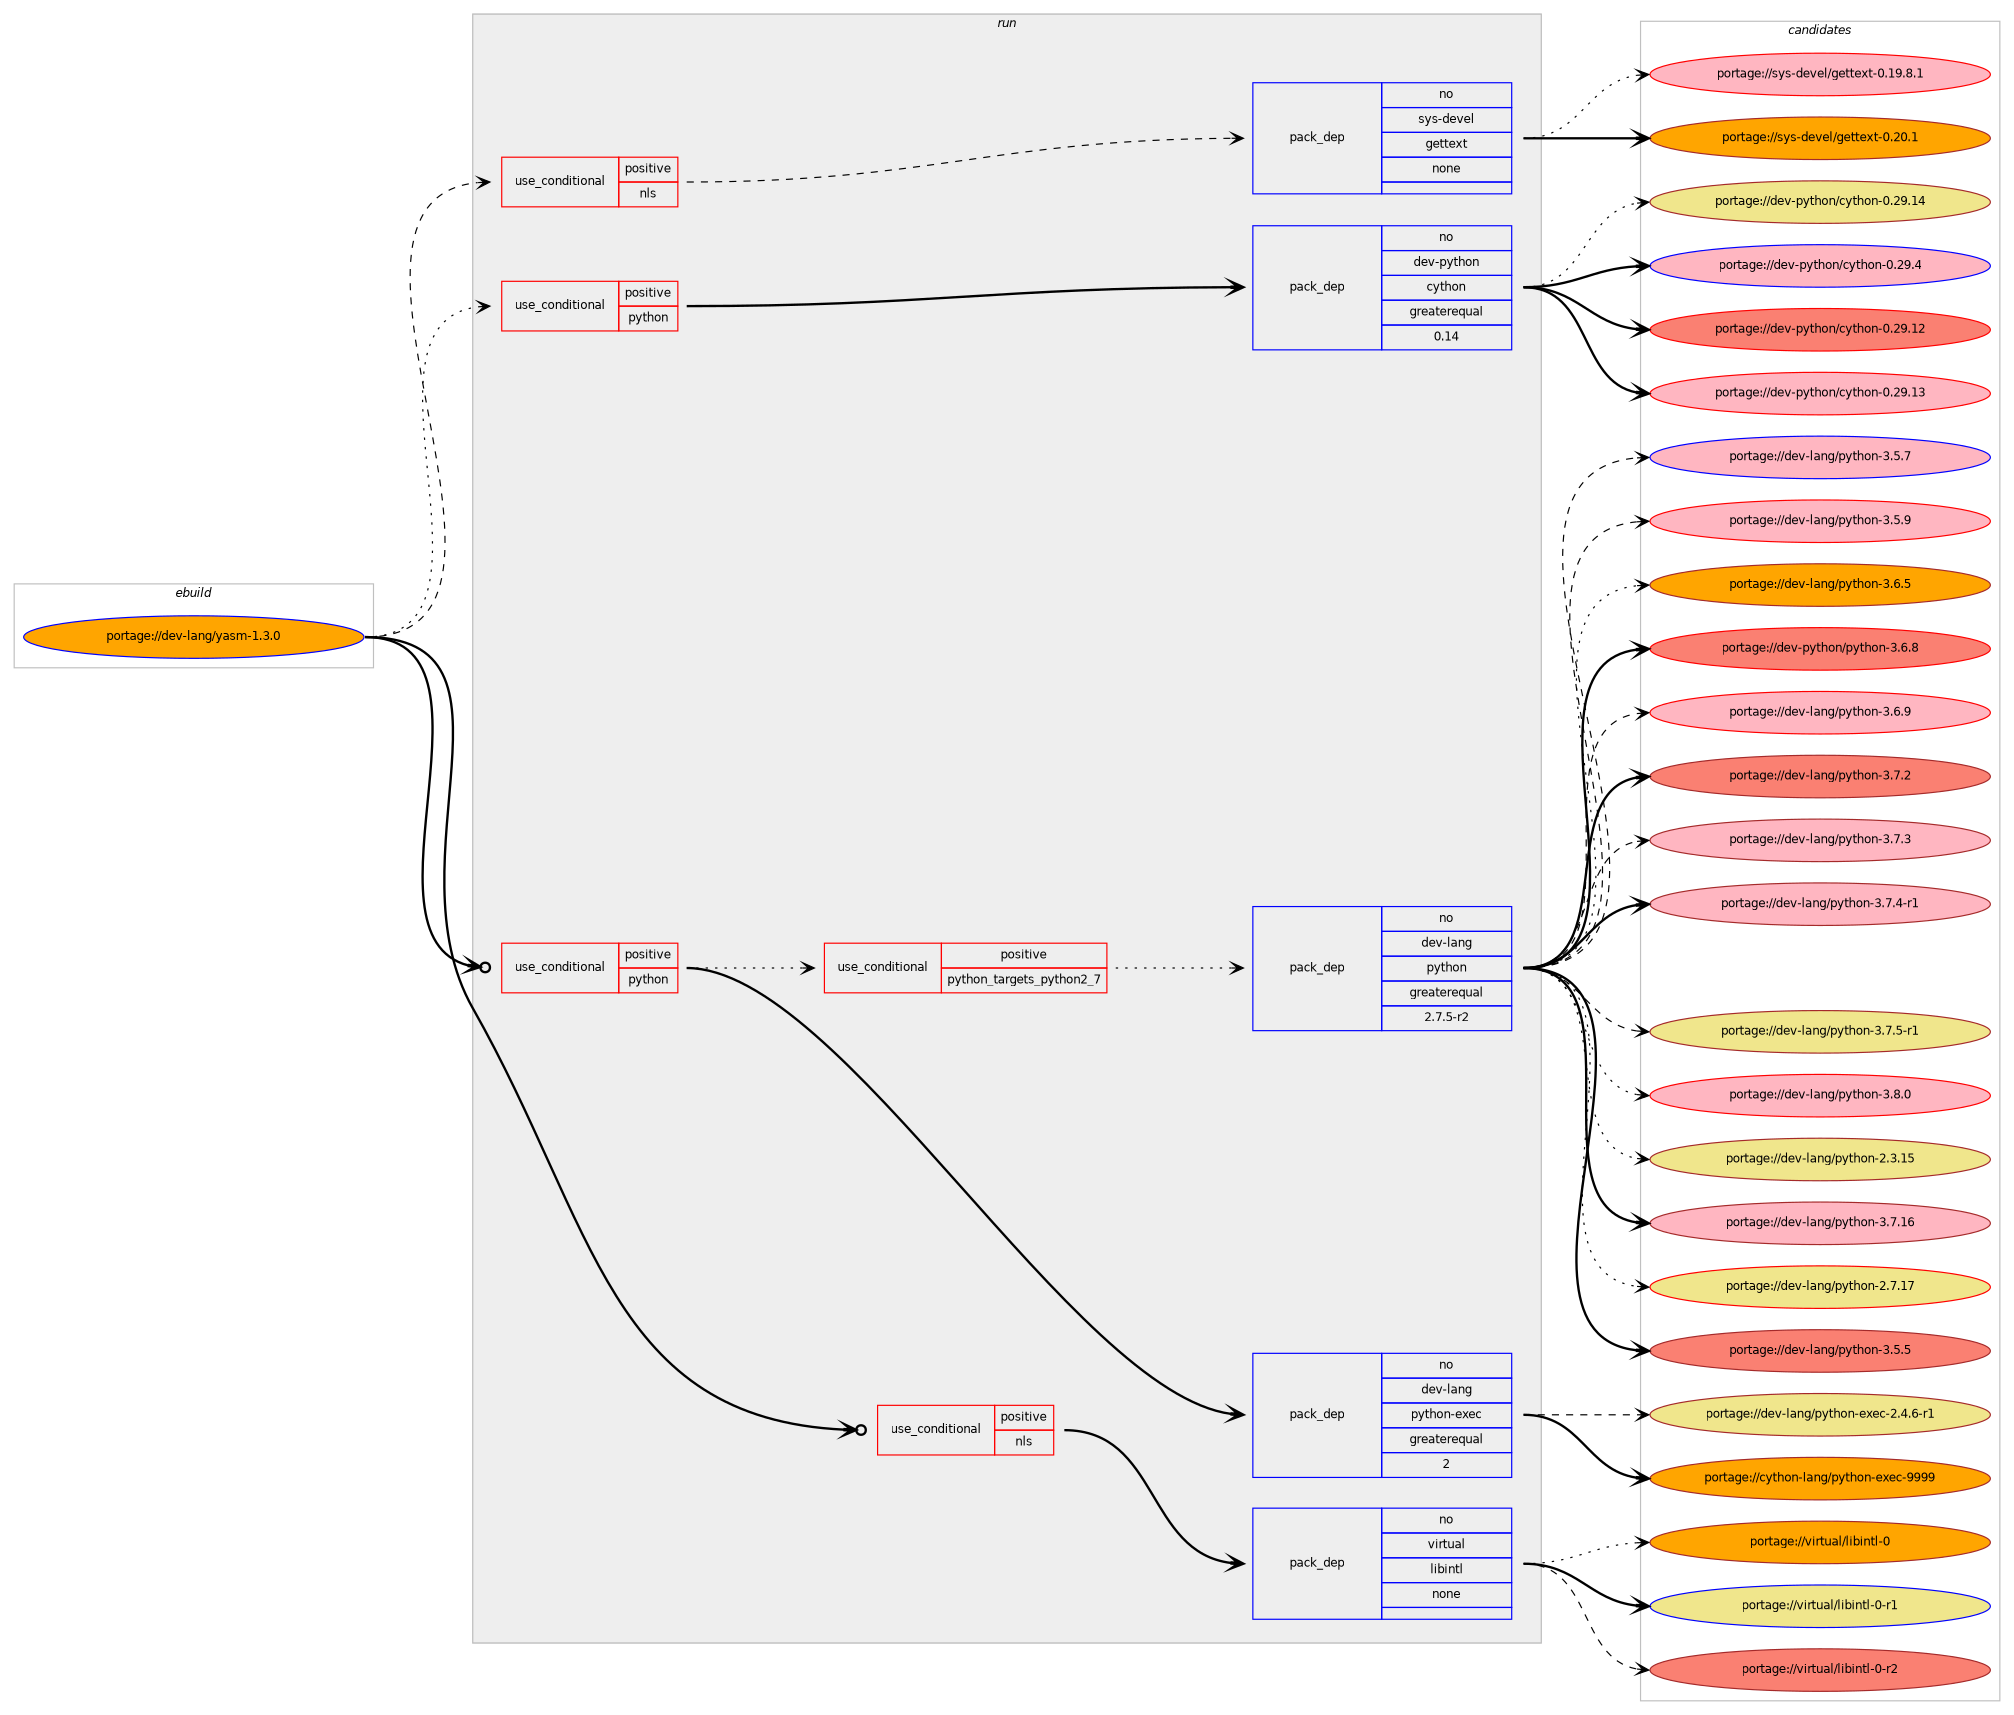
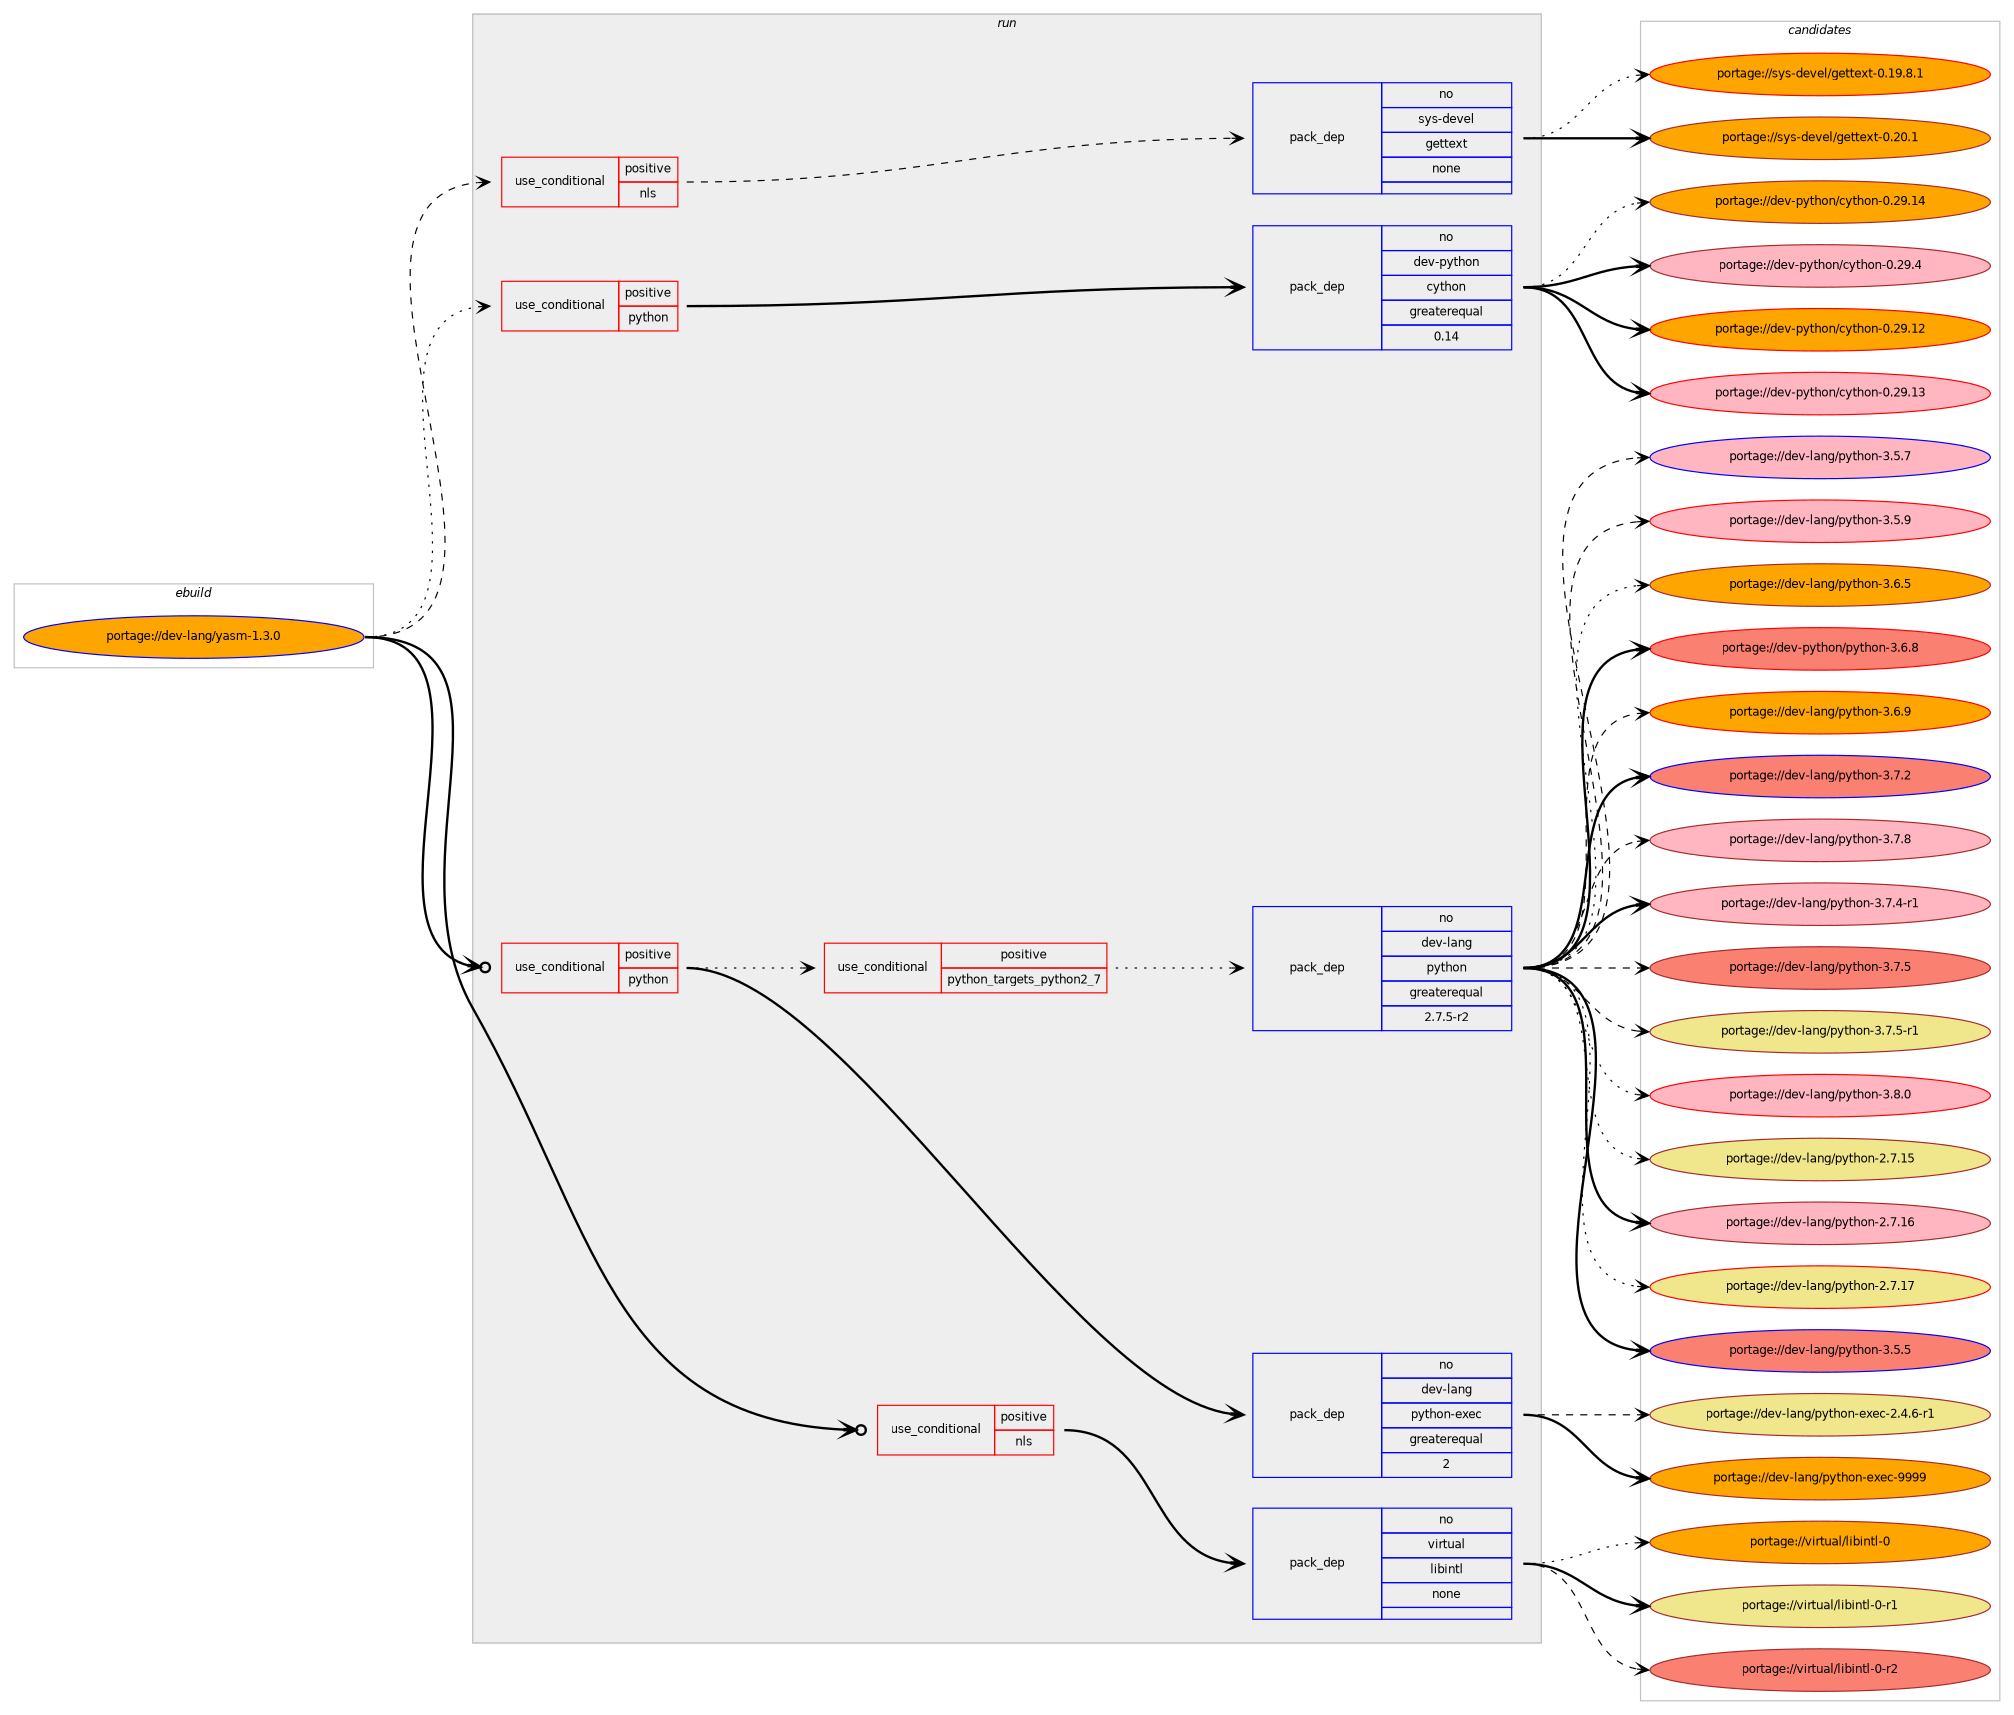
node "portage://sys-devel/gettext-0.19.8.1": fillcolor lightpink -> orange
node "portage://dev-python/cython-0.29.14": fillcolor khaki -> orange
node "portage://dev-python/cython-0.29.4": color blue -> brown
node "portage://dev-python/cython-0.29.12": fillcolor salmon -> orange
node "portage://dev-lang/python-3.6.9": fillcolor lightpink -> orange
node "portage://dev-lang/python-3.7.2": color brown -> blue
node "portage://dev-lang/python-3.7.3": label "portage://dev-lang/python-3.7.3" -> "portage://dev-lang/python-3.7.8"
node "portage://dev-lang/python-3.7.5": added
node "portage://dev-lang/python-2.3.15": label "portage://dev-lang/python-2.3.15" -> "portage://dev-lang/python-2.7.15"
node "portage://dev-lang/python-3.7.16": label "portage://dev-lang/python-3.7.16" -> "portage://dev-lang/python-2.7.16"
node "portage://dev-lang/python-3.5.5": color brown -> blue
node "portage://cython-lang/python-exec-9999": label "portage://cython-lang/python-exec-9999" -> "portage://dev-lang/python-exec-9999"
node "portage://virtual/libintl-0-r1": color blue -> brown
